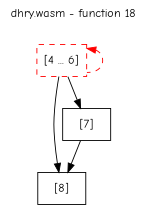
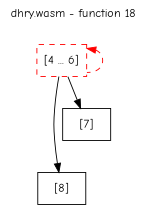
edge "[7]" -> "[8]": removed
